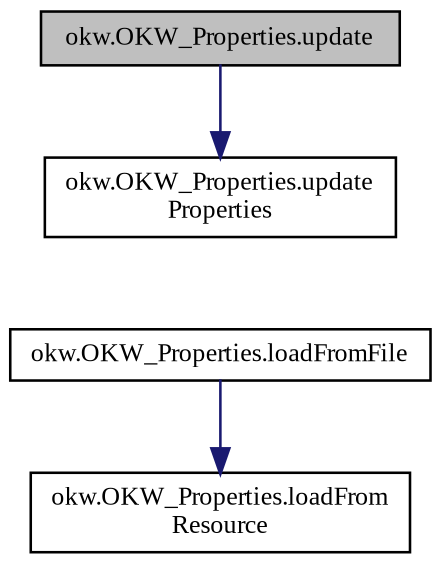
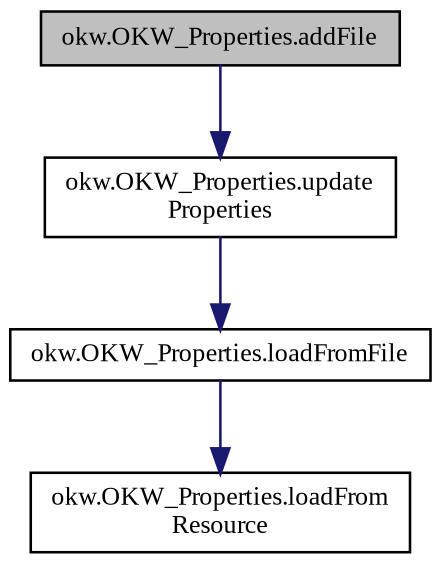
node "okw.OKW_Properties.update": label "okw.OKW_Properties.update" -> "okw.OKW_Properties.addFile"
edge "okw.OKW_Properties.update Properties" -> "okw.OKW_Properties.loadFromFile": added
